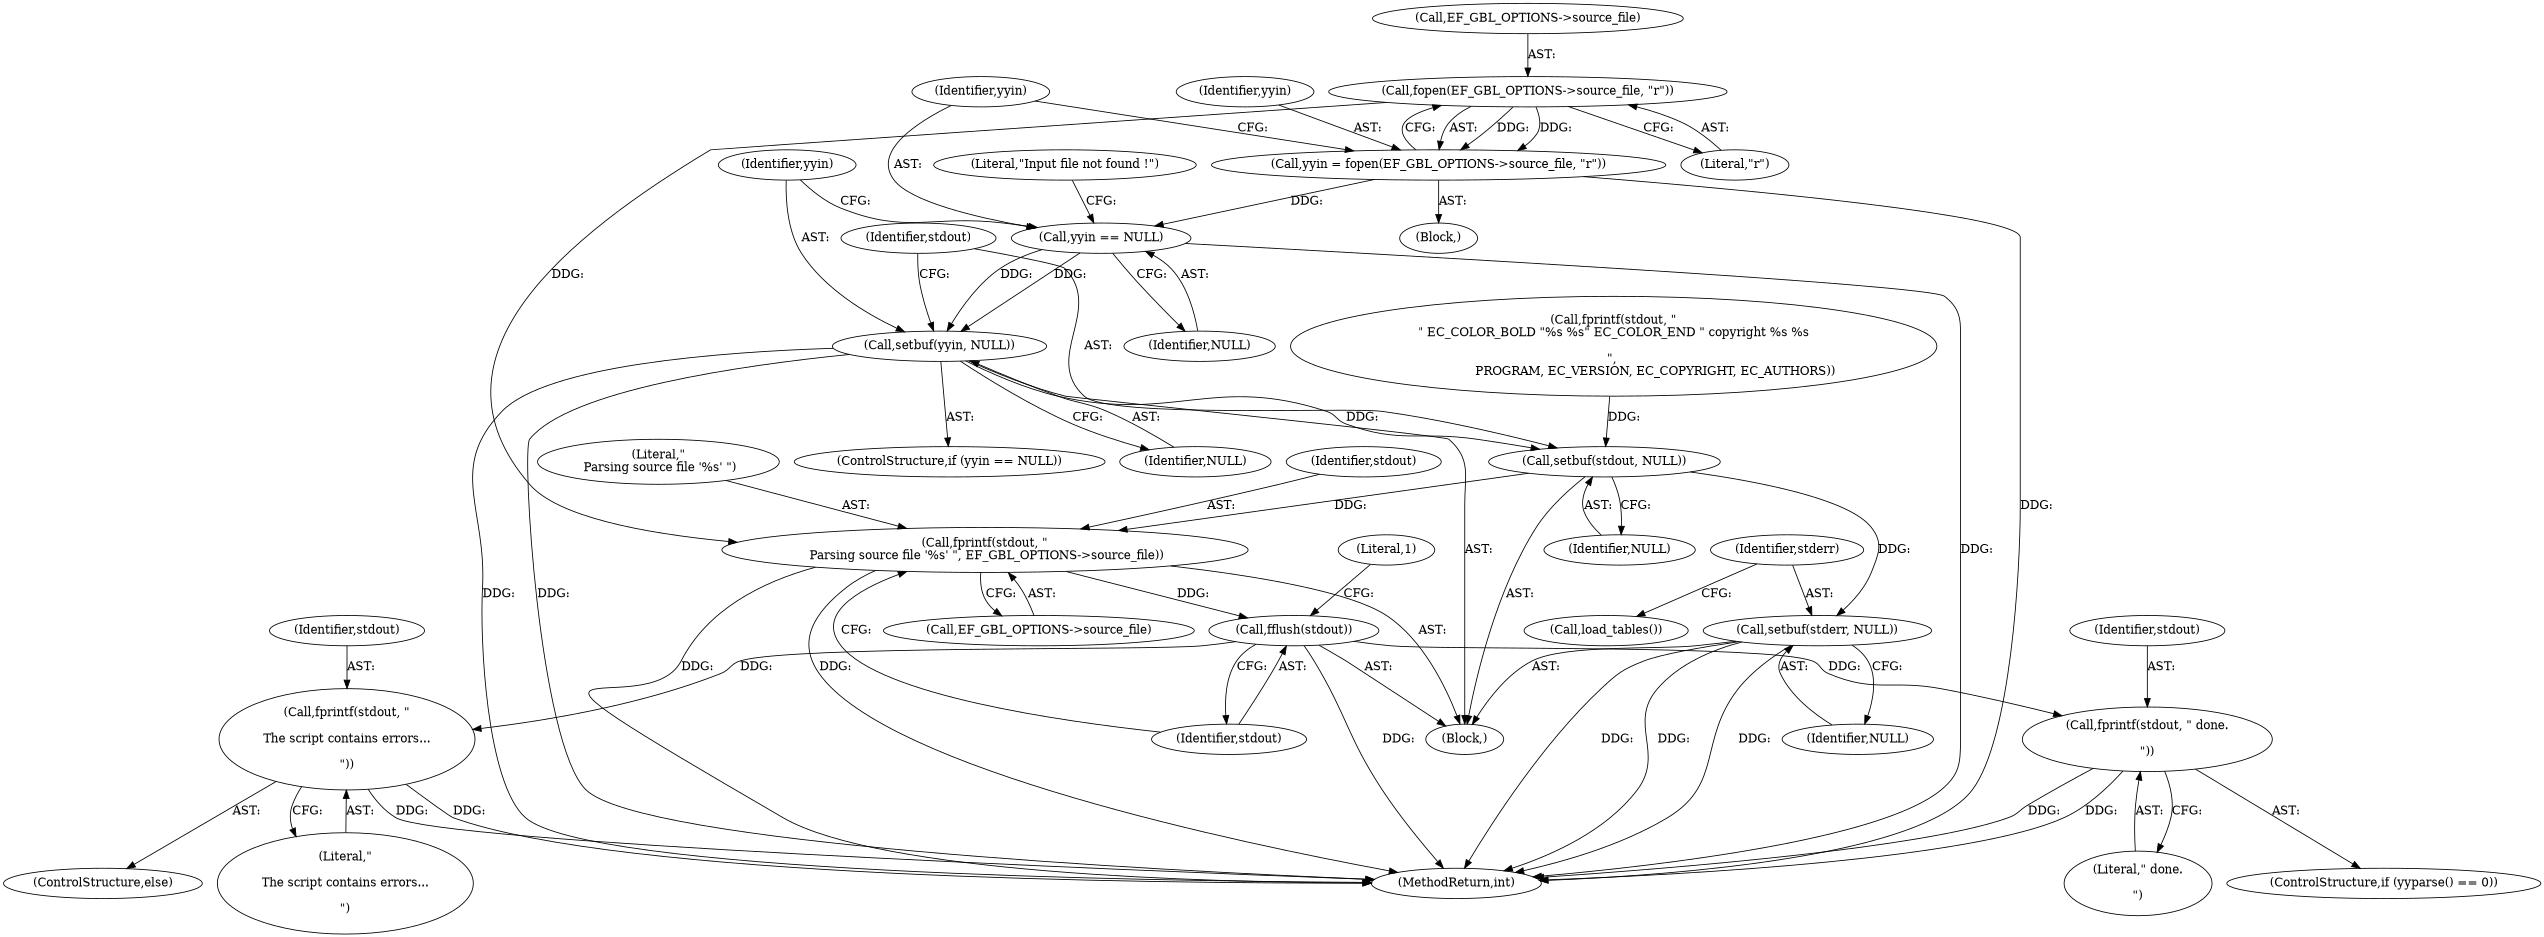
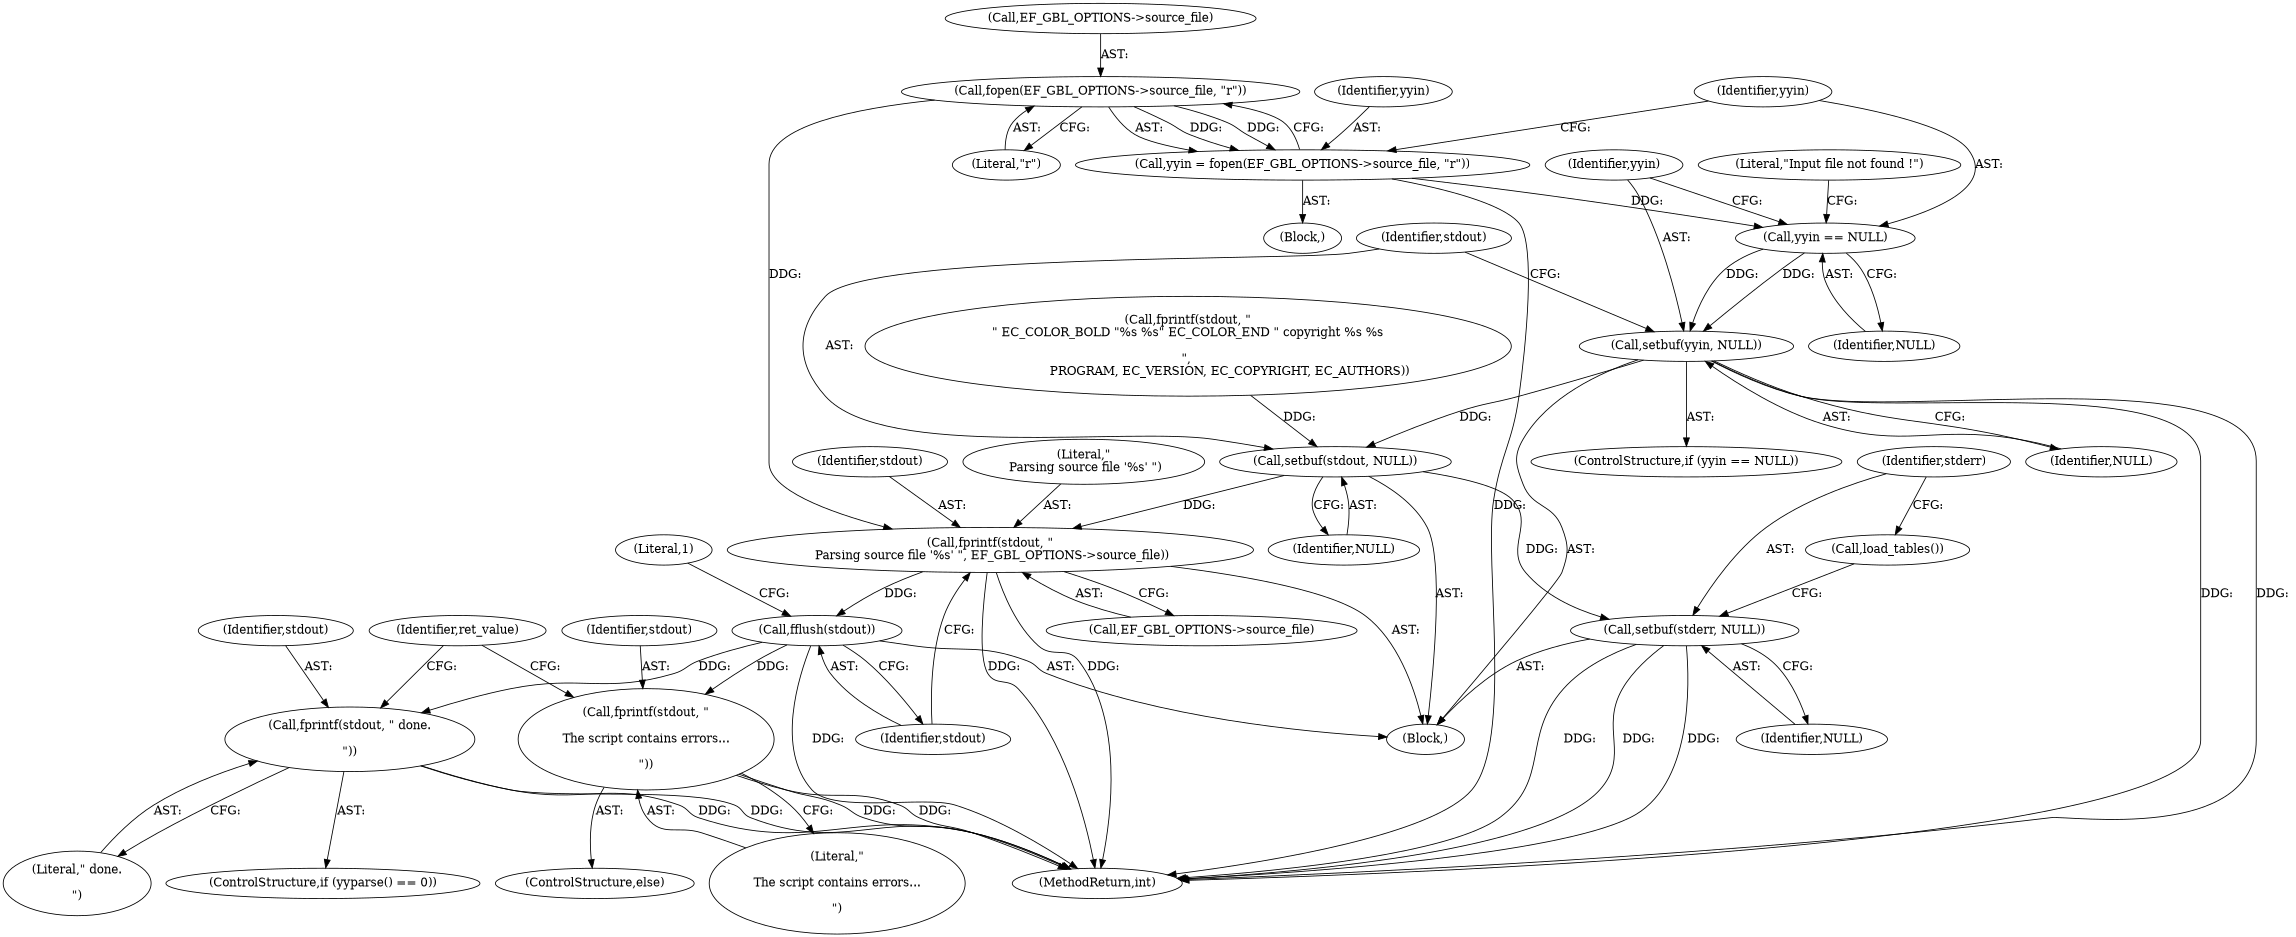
edge "(Call,yyin == NULL)" -> "(MethodReturn,int)": removed, label "DDG:"
edge "(Call,load_tables())" -> "(Call,setbuf(stderr, NULL))": added, label "CFG:"
node "(Identifier,ret_value)": added
